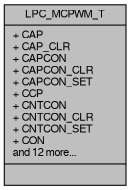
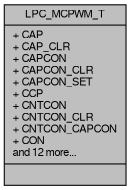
node "LPC_MCPWM_T": text "+ CNTCON_SET" -> "+ CNTCON_CAPCON"
